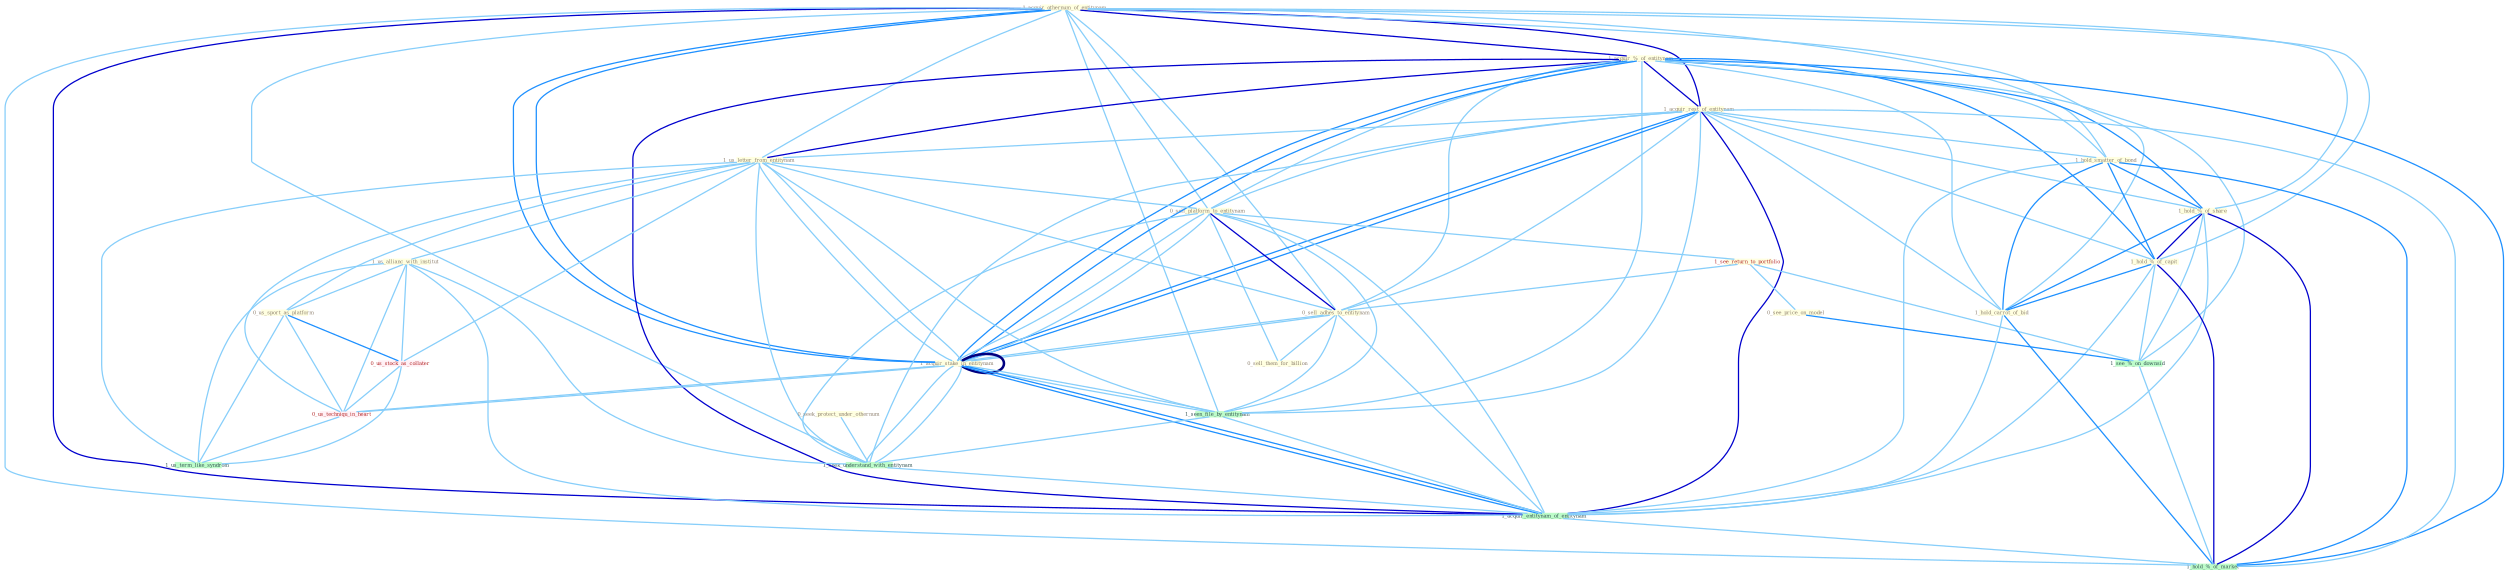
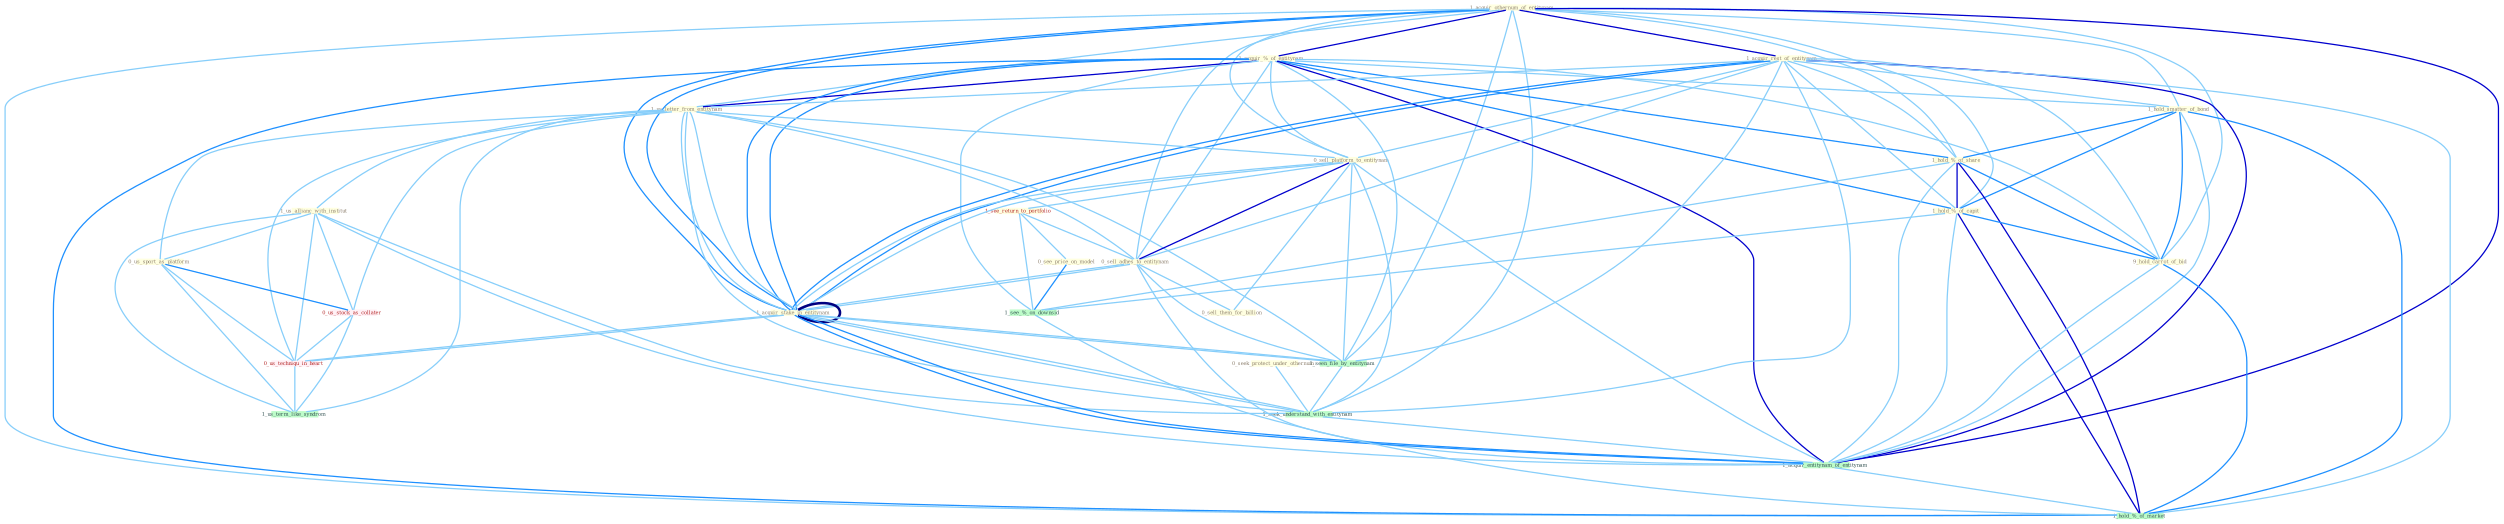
edge "1_acquir_%_of_entitynam" -- "1_acquir_rest_of_entitynam": removed
node "1_hold_carrot_of_bid": label "1_hold_carrot_of_bid" -> "9_hold_carrot_of_bid"
edge "1_seen_file_by_entitynam" -- "1_acquir_entitynam_of_entitynam": removed
